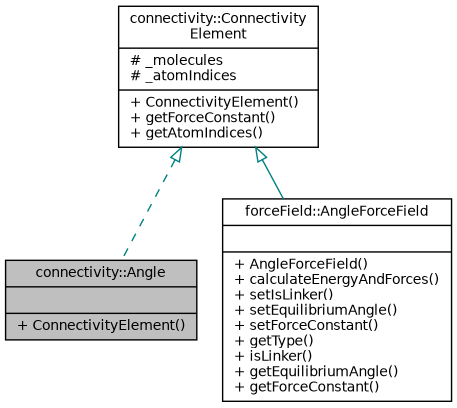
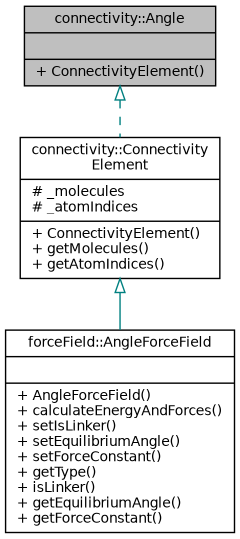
node "connectivity::Connectivity": text "+ getForceConstant()" -> "+ getMolecules()"
edge "connectivity::Angle" -> "connectivity::Connectivity": reversed
